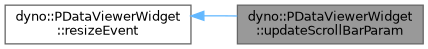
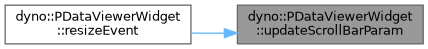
edge "dyno::PDataViewerWidget ::updateScrollBarParam" -> "dyno::PDataViewerWidget ::resizeEvent": reversed
